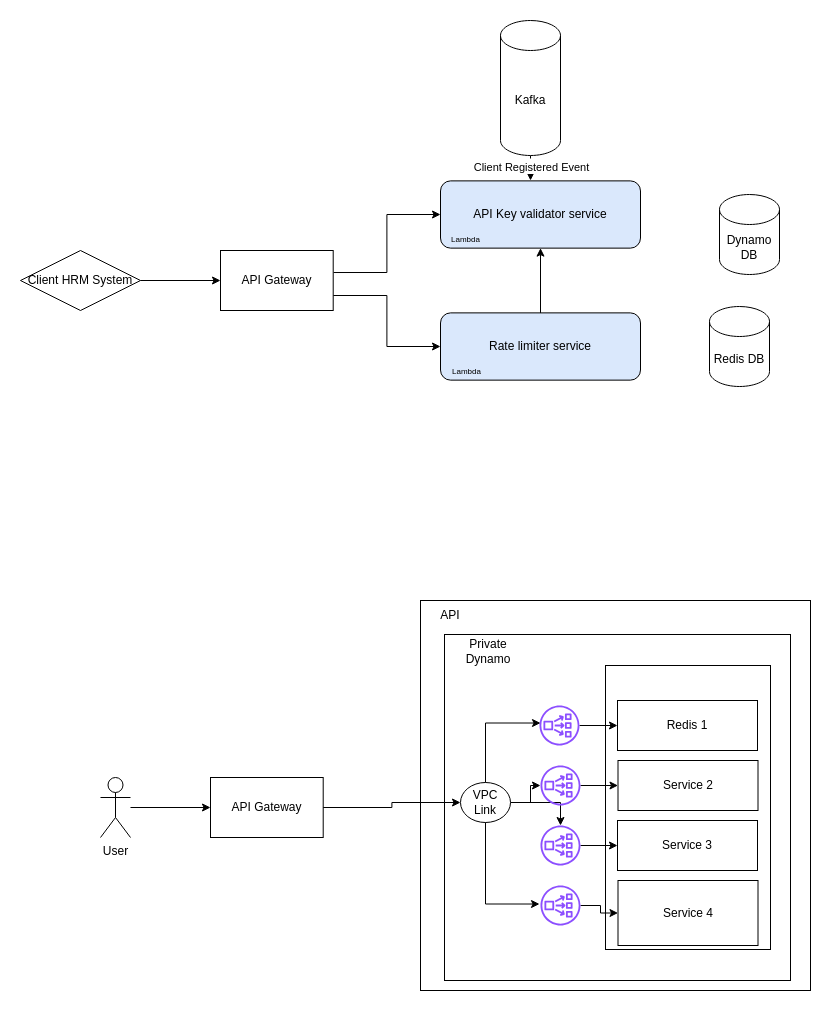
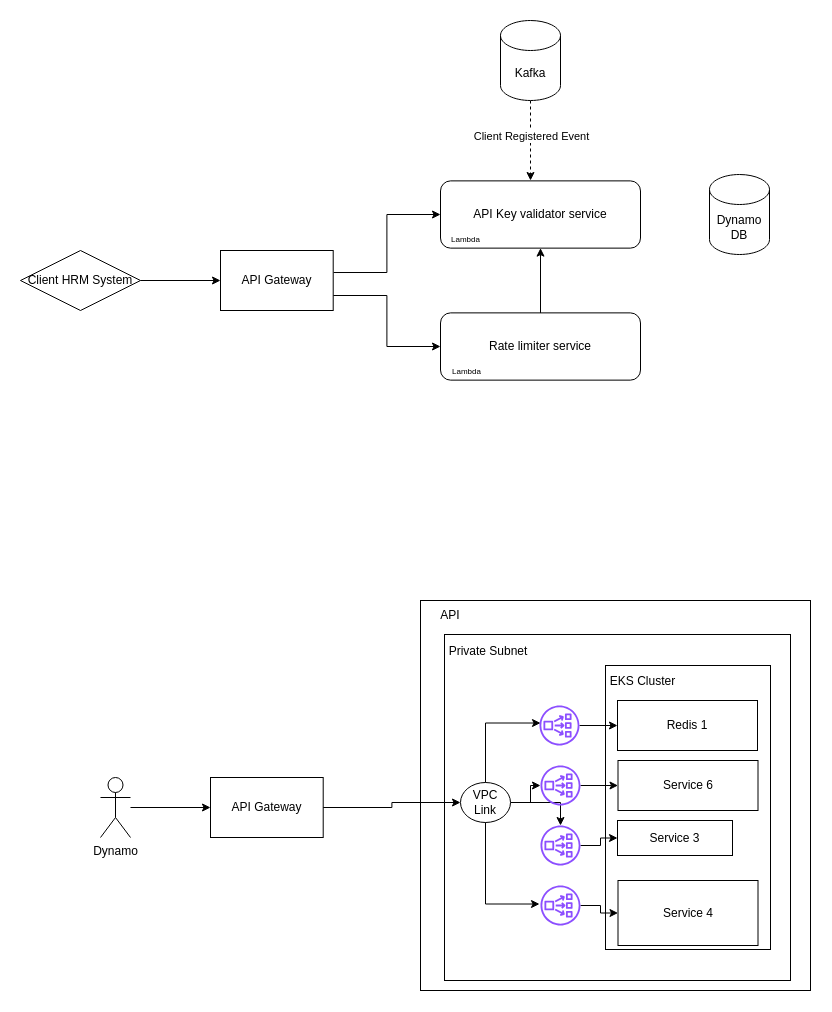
node "Kafka": size 60x135 -> 60x80
node "API Key validator service": fillcolor #dae8fc -> #ffffff
node "Dynamo DB": moved (750, 235) -> (740, 215)
node "Rate limiter service": fillcolor #dae8fc -> #ffffff
node "Redis DB": removed
node "Private Dynamo": label "Private Dynamo" -> "Private Subnet"
node "EKS Cluster": added
node "Service 2": label "Service 2" -> "Service 6"
node "Service 3": size 140x50 -> 115x35
node "User": label "User" -> "Dynamo"
